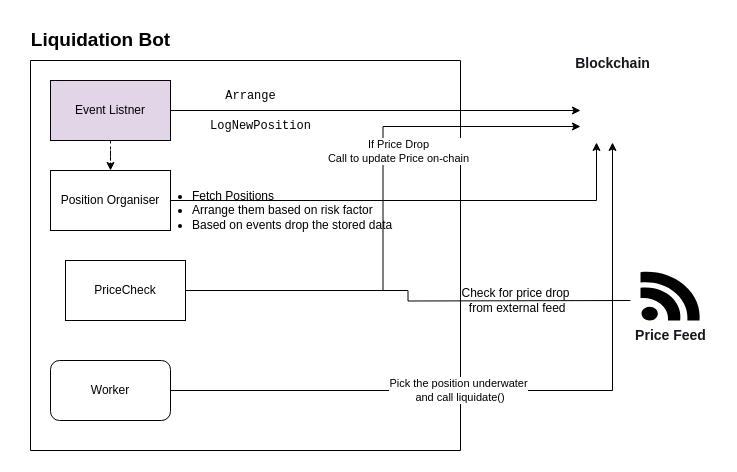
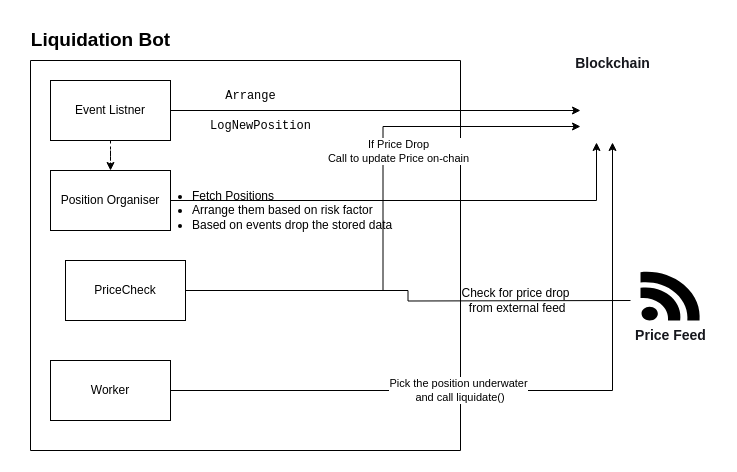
node "Event Listner": fillcolor #e1d5e7 -> #ffffff
node "Worker": shape rounded rectangle -> rectangle
